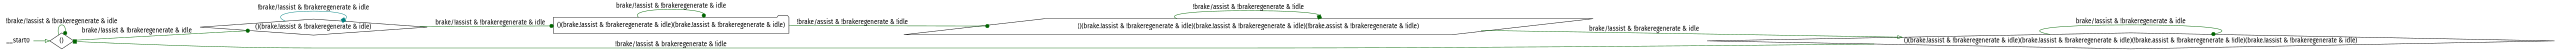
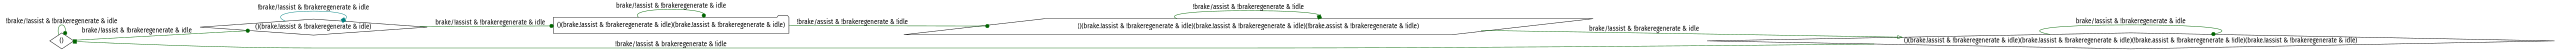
node "__start0": removed
